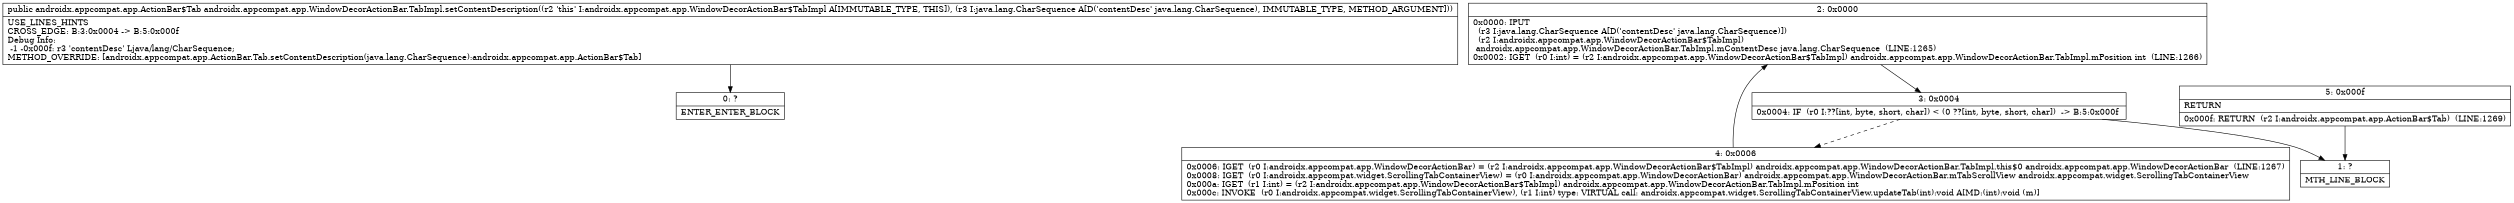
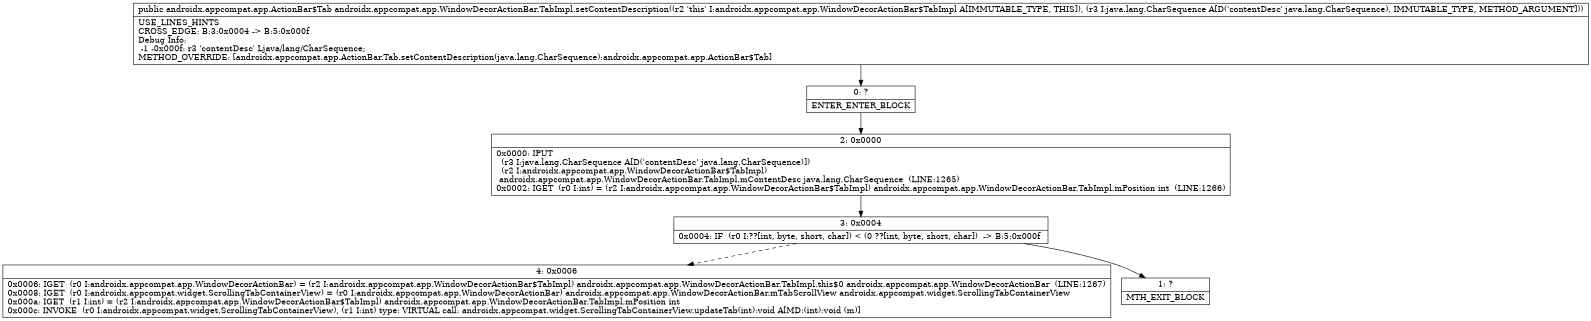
edge "4: 0x0006" -> "2: 0x0000": now "0: ?" -> "2: 0x0000"
node "5: 0x000f": removed
node "1: ?": text "MTH_LINE_BLOCK" -> "MTH_EXIT_BLOCK"
